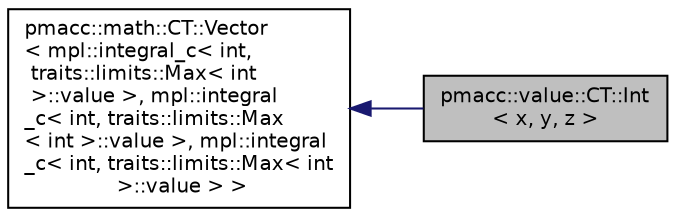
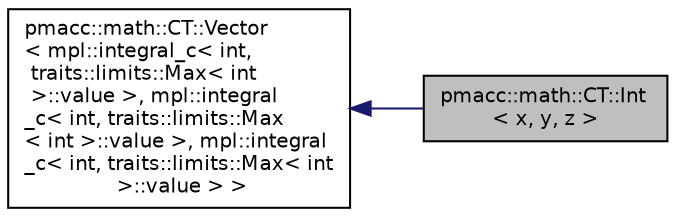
node "pmacc::value::CT::Int < x, y, z >": label "pmacc::value::CT::Int < x, y, z >" -> "pmacc::math::CT::Int < x, y, z >"
